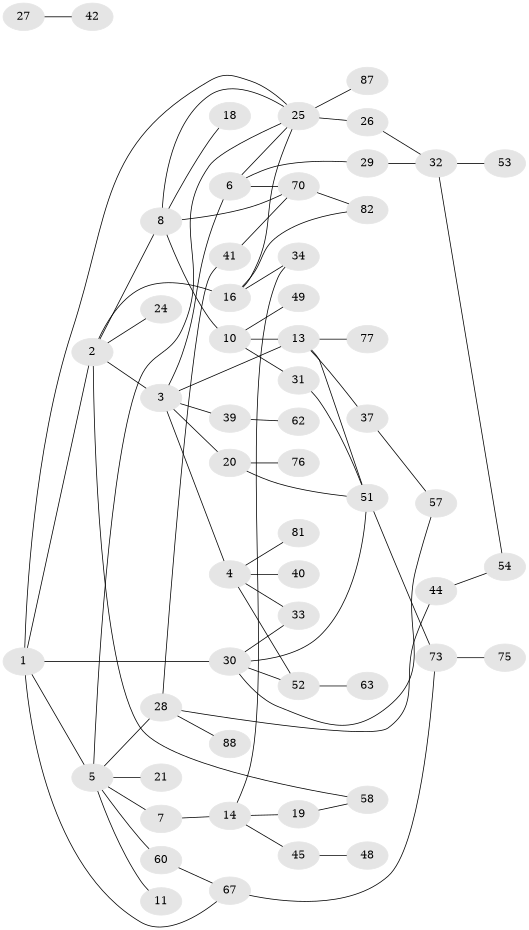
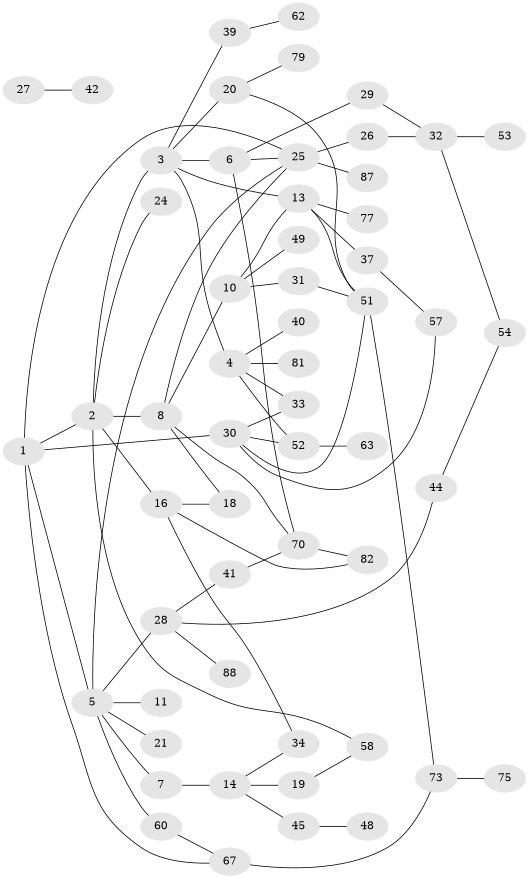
edge "25" -- "16": now "18" -- "16"
node "76": label "76" -> "79"
